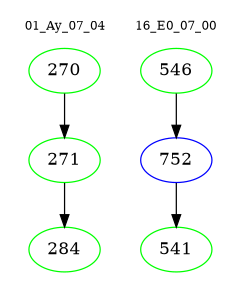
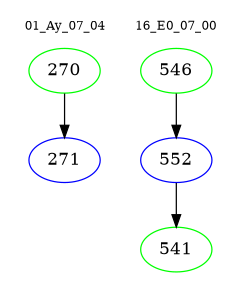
node "271": color green -> blue
node "752": label "752" -> "552"
node "284": removed
